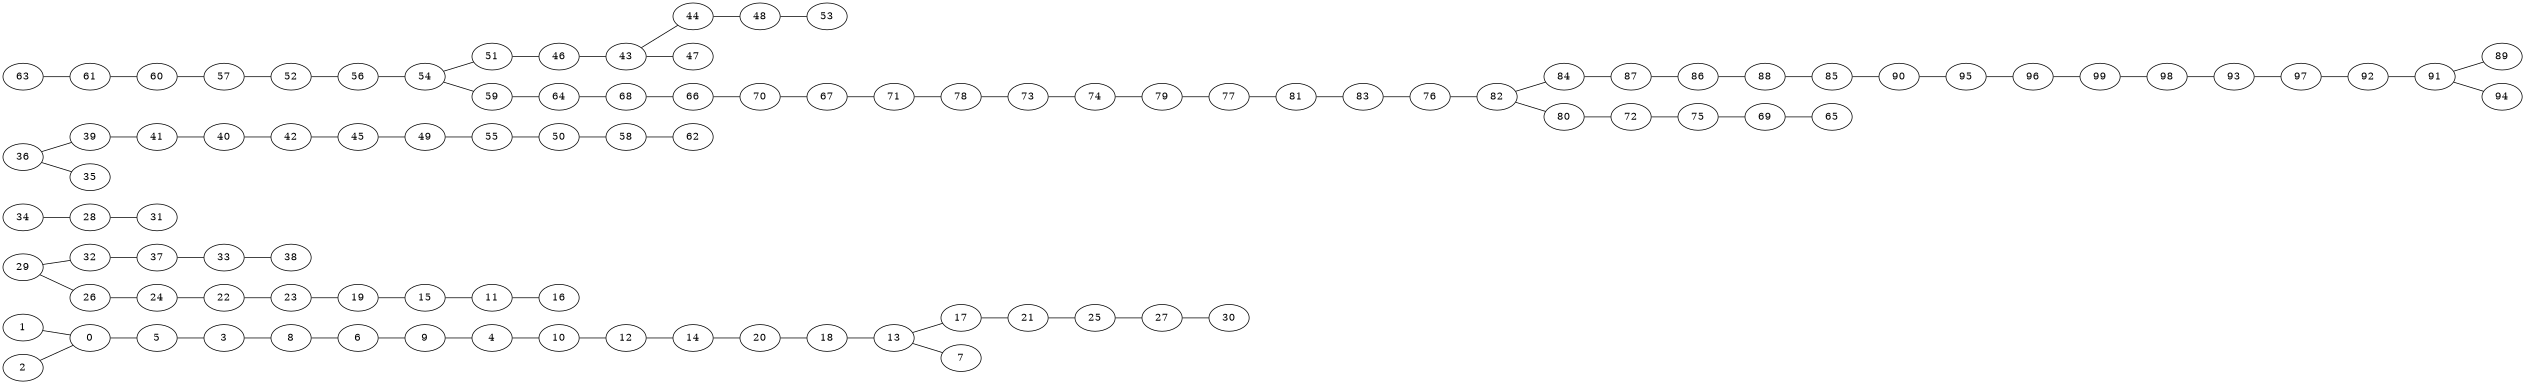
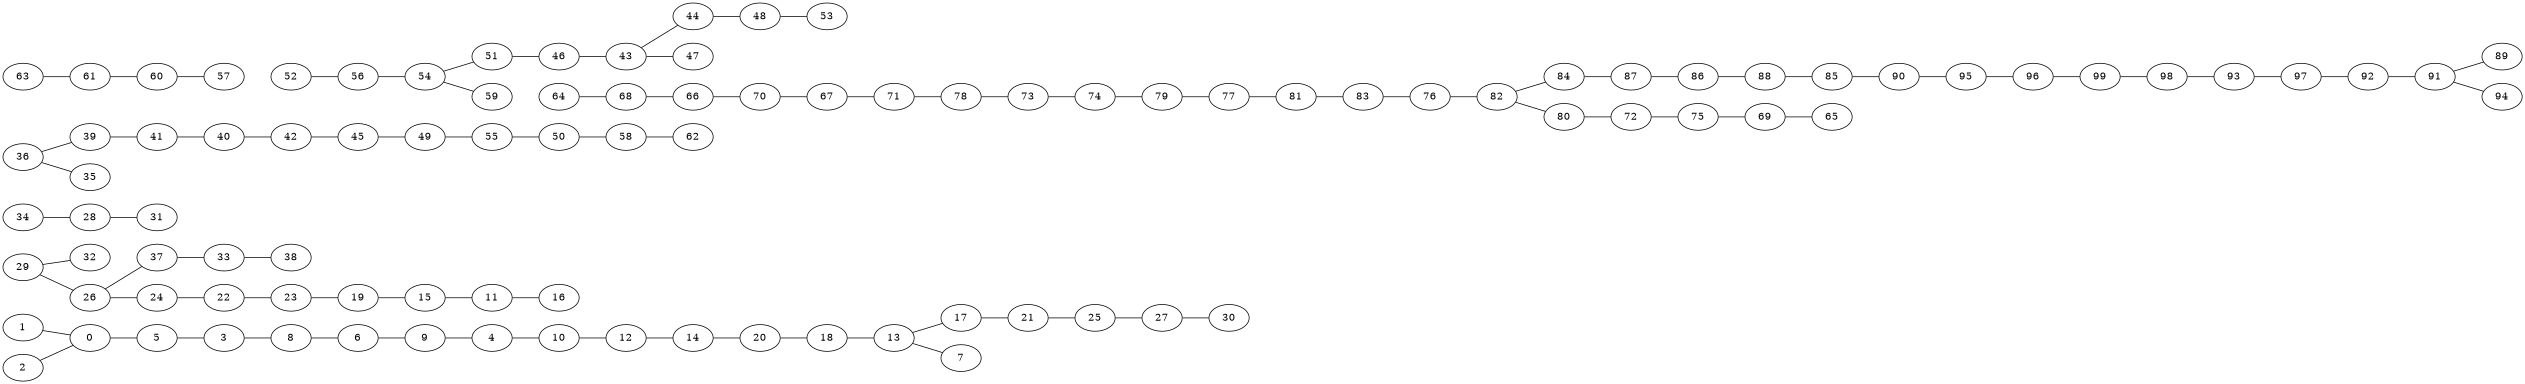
edge "57" -- "52": removed
edge "59" -- "64": removed
edge "32" -- "37": now "26" -- "37"
